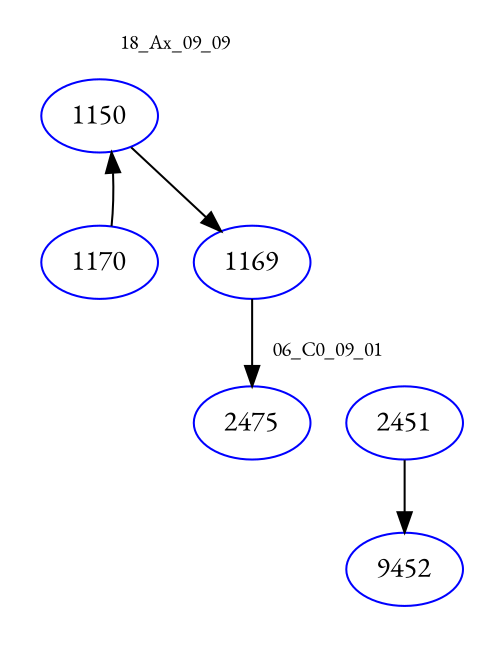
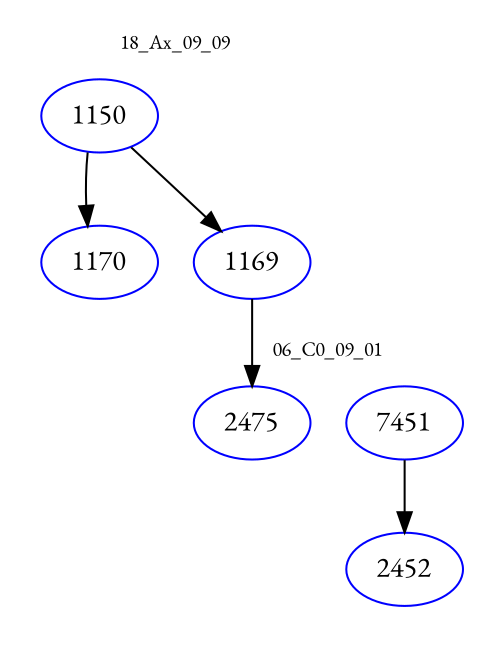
edge "1170" -> "1150": reversed
node "2451": label "2451" -> "7451"
node "9452": label "9452" -> "2452"
